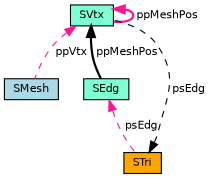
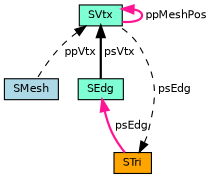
edge "SEdg" -> "SVtx": label " ppMeshPos" -> " psVtx"
edge "SMesh" -> "SVtx": color deeppink -> black
edge "STri" -> "SEdg": style dashed -> bold
